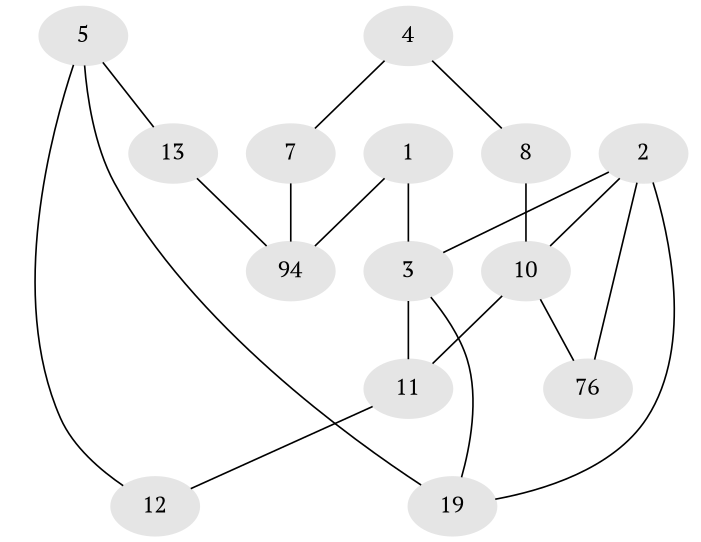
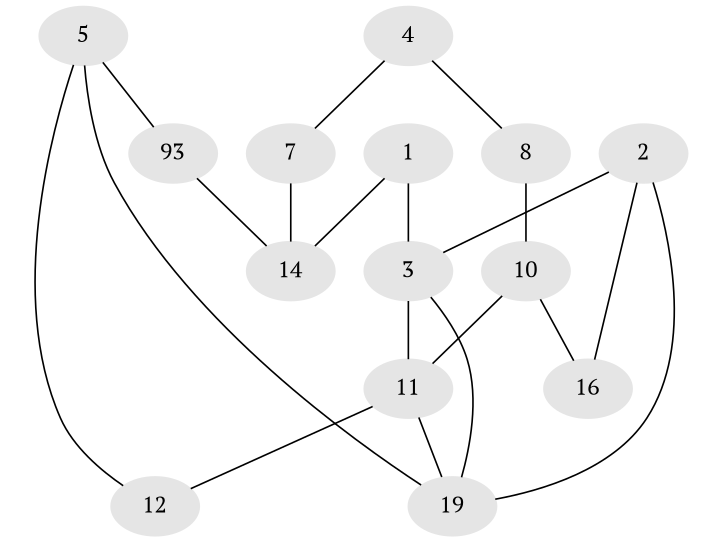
node "13": label "13" -> "93"
edge "2" -- "10": removed
node "94": label "94" -> "14"
node "76": label "76" -> "16"
edge "11" -- "19": added
